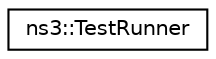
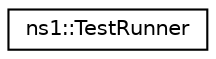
node "ns3::TestRunner": label "ns3::TestRunner" -> "ns1::TestRunner"
